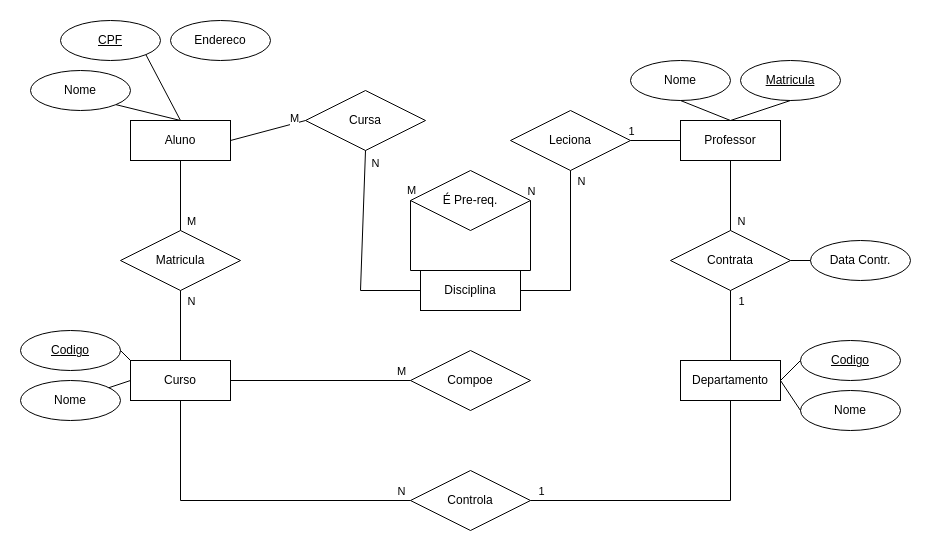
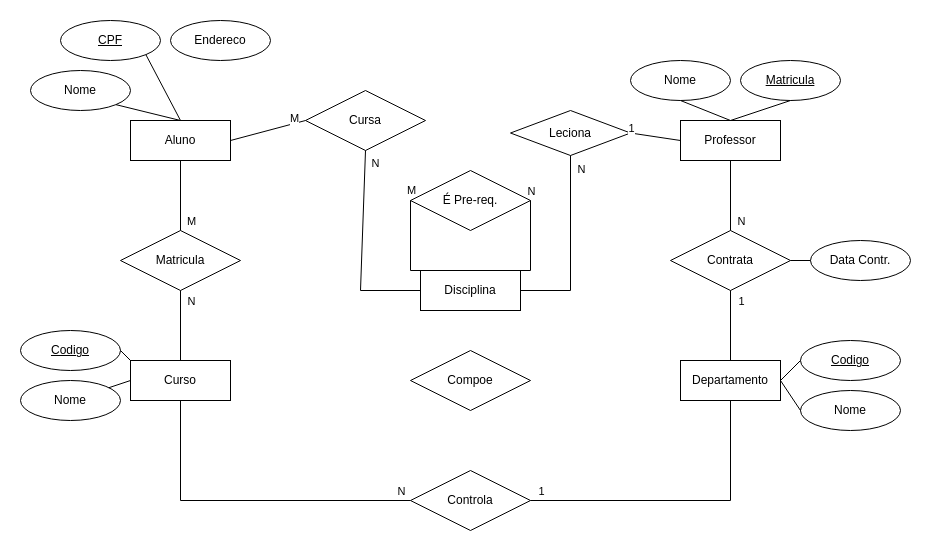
node "Leciona": size 120x60 -> 120x45
edge "Curso" -- "Compoe": removed, label "M"
